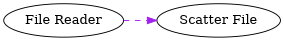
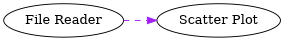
node "Scatter File": label "Scatter File" -> "Scatter Plot"
